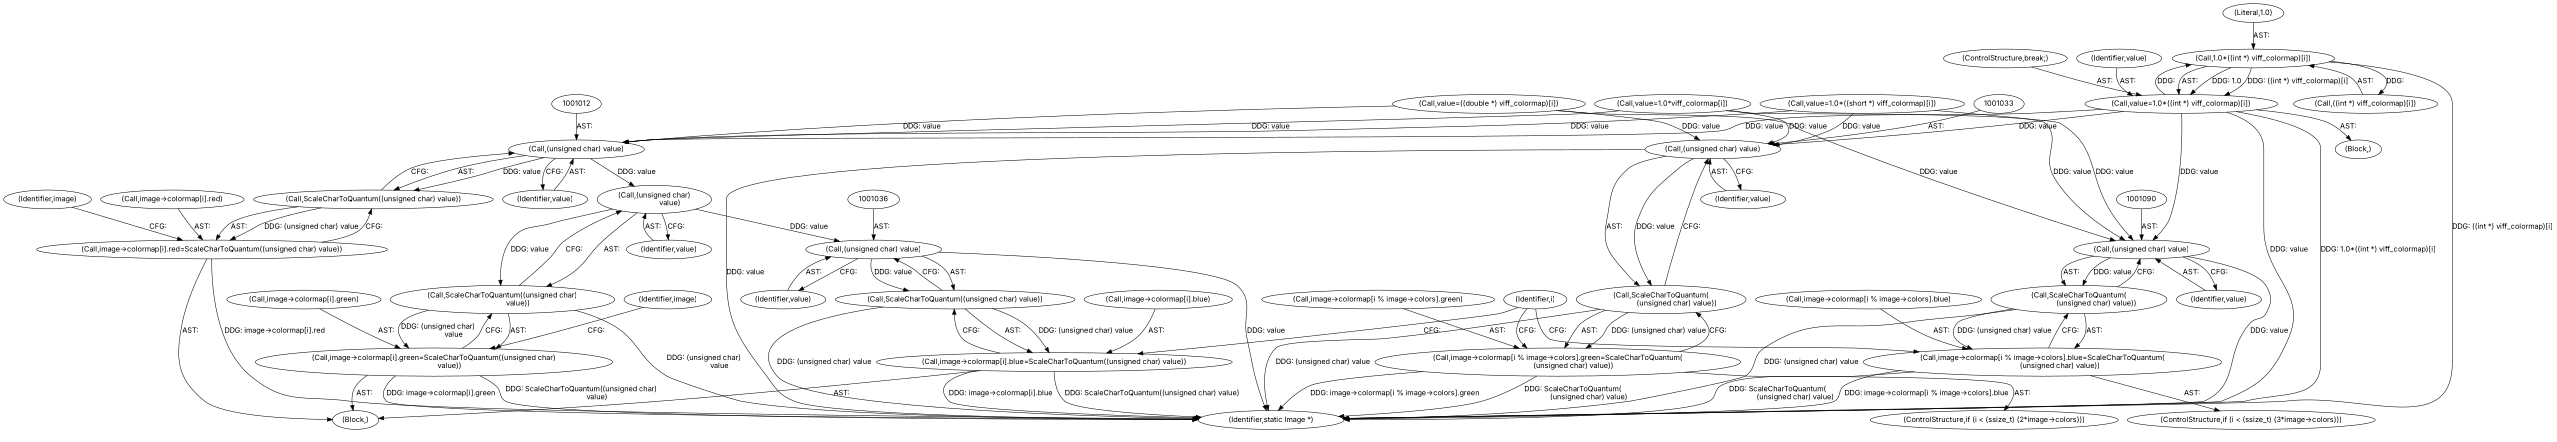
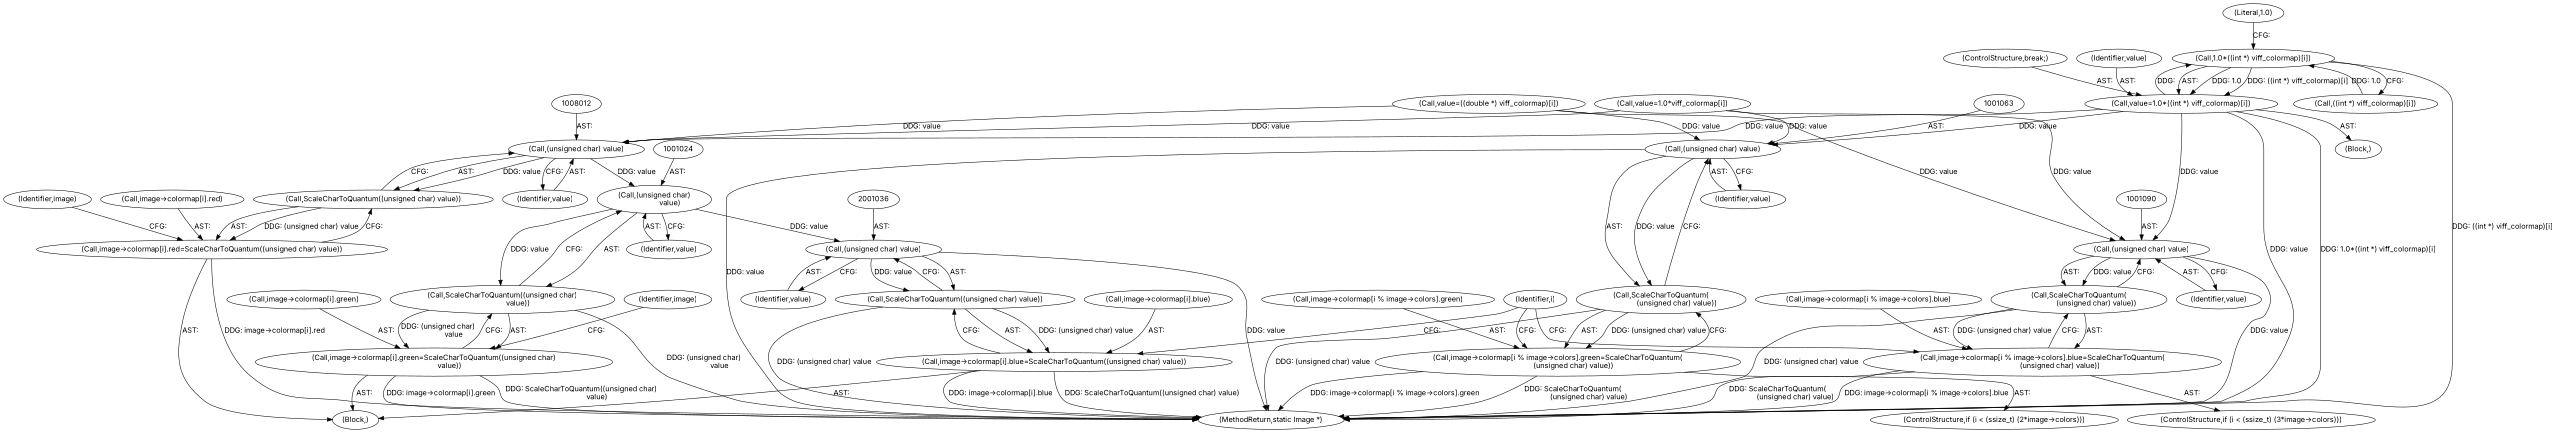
edge "(Literal,1.0)" -> "(Call,1.0*((int *) viff_colormap)[i])": label "AST: " -> "CFG: "
edge "(Call,((int *) viff_colormap)[i])" -> "(Call,1.0*((int *) viff_colormap)[i])": label "AST: " -> "DDG: 1.0"
edge "(Call,1.0*((int *) viff_colormap)[i])" -> "(Call,((int *) viff_colormap)[i])": label "DDG: " -> "CFG: "
node "1001012": label "1001012" -> "1008012"
node "(Call,value=1.0*((short *) viff_colormap)[i])": removed
node "1001033": label "1001033" -> "1001063"
node "1001024": added
node "1001036": label "1001036" -> "2001036"
node "(Identifier,static Image *)": label "(Identifier,static Image *)" -> "(MethodReturn,static Image *)"
